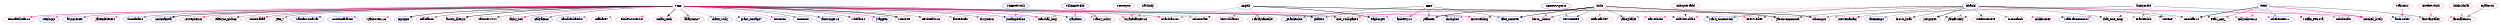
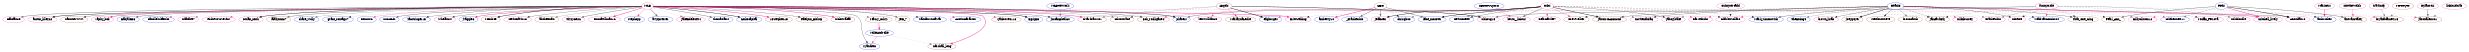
edge "MikeAndMike" -> "Maury_cuhzz": reversed
